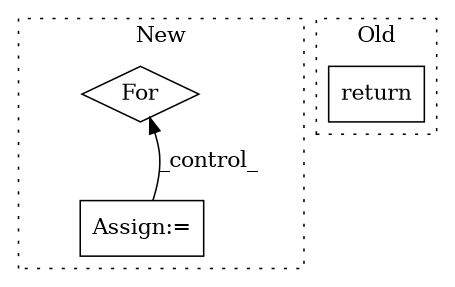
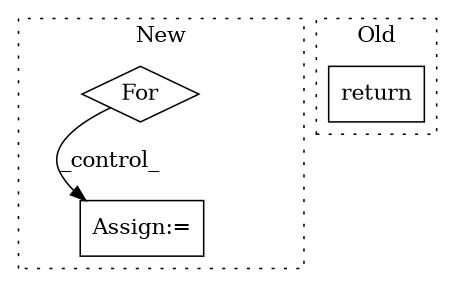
edge "Assign:=" -> "For": reversed
